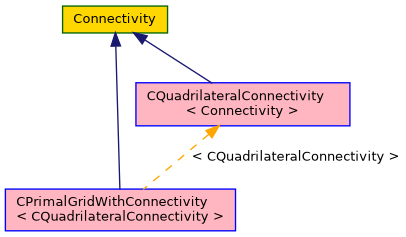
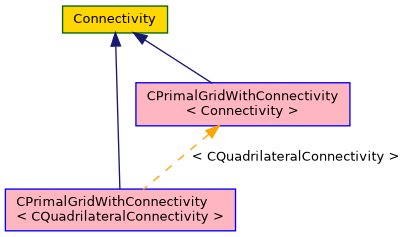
node "CQuadrilateralConnectivity < Connectivity >": label "CQuadrilateralConnectivity < Connectivity >" -> "CPrimalGridWithConnectivity < Connectivity >"
